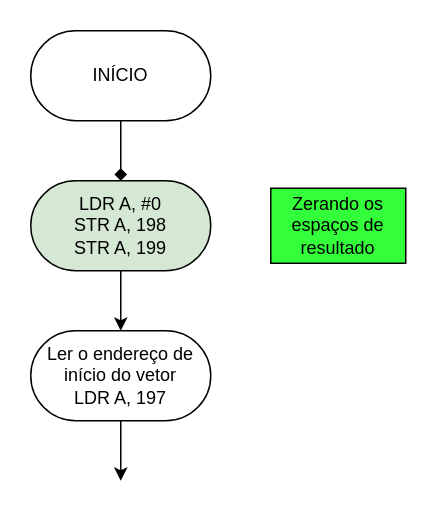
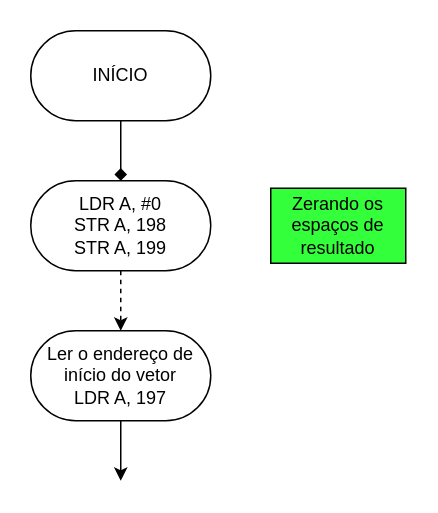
node "LDR A, #0 STR A, 198 STR A, 199": fillcolor #d5e8d4 -> #ffffff
edge "LDR A, #0 STR A, 198 STR A, 199" -> "Ler o endereço de início do vetor LDR A, 197": style solid -> dashed
